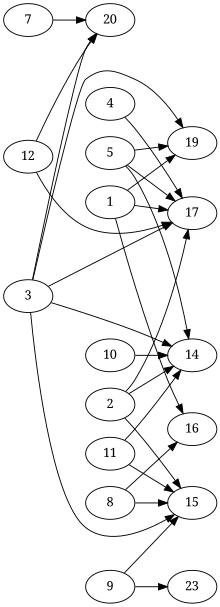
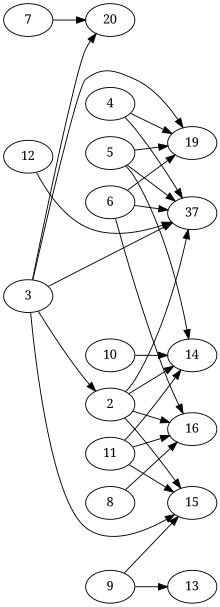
edge "12" -> "20": removed
edge "4" -> "19": added
node "1": label "1" -> "6"
node "17": label "17" -> "37"
edge "3" -> "14": now "3" -> "2"
edge "2" -> "16": added
edge "11" -> "16": added
edge "8" -> "15": removed
node "23": label "23" -> "13"
